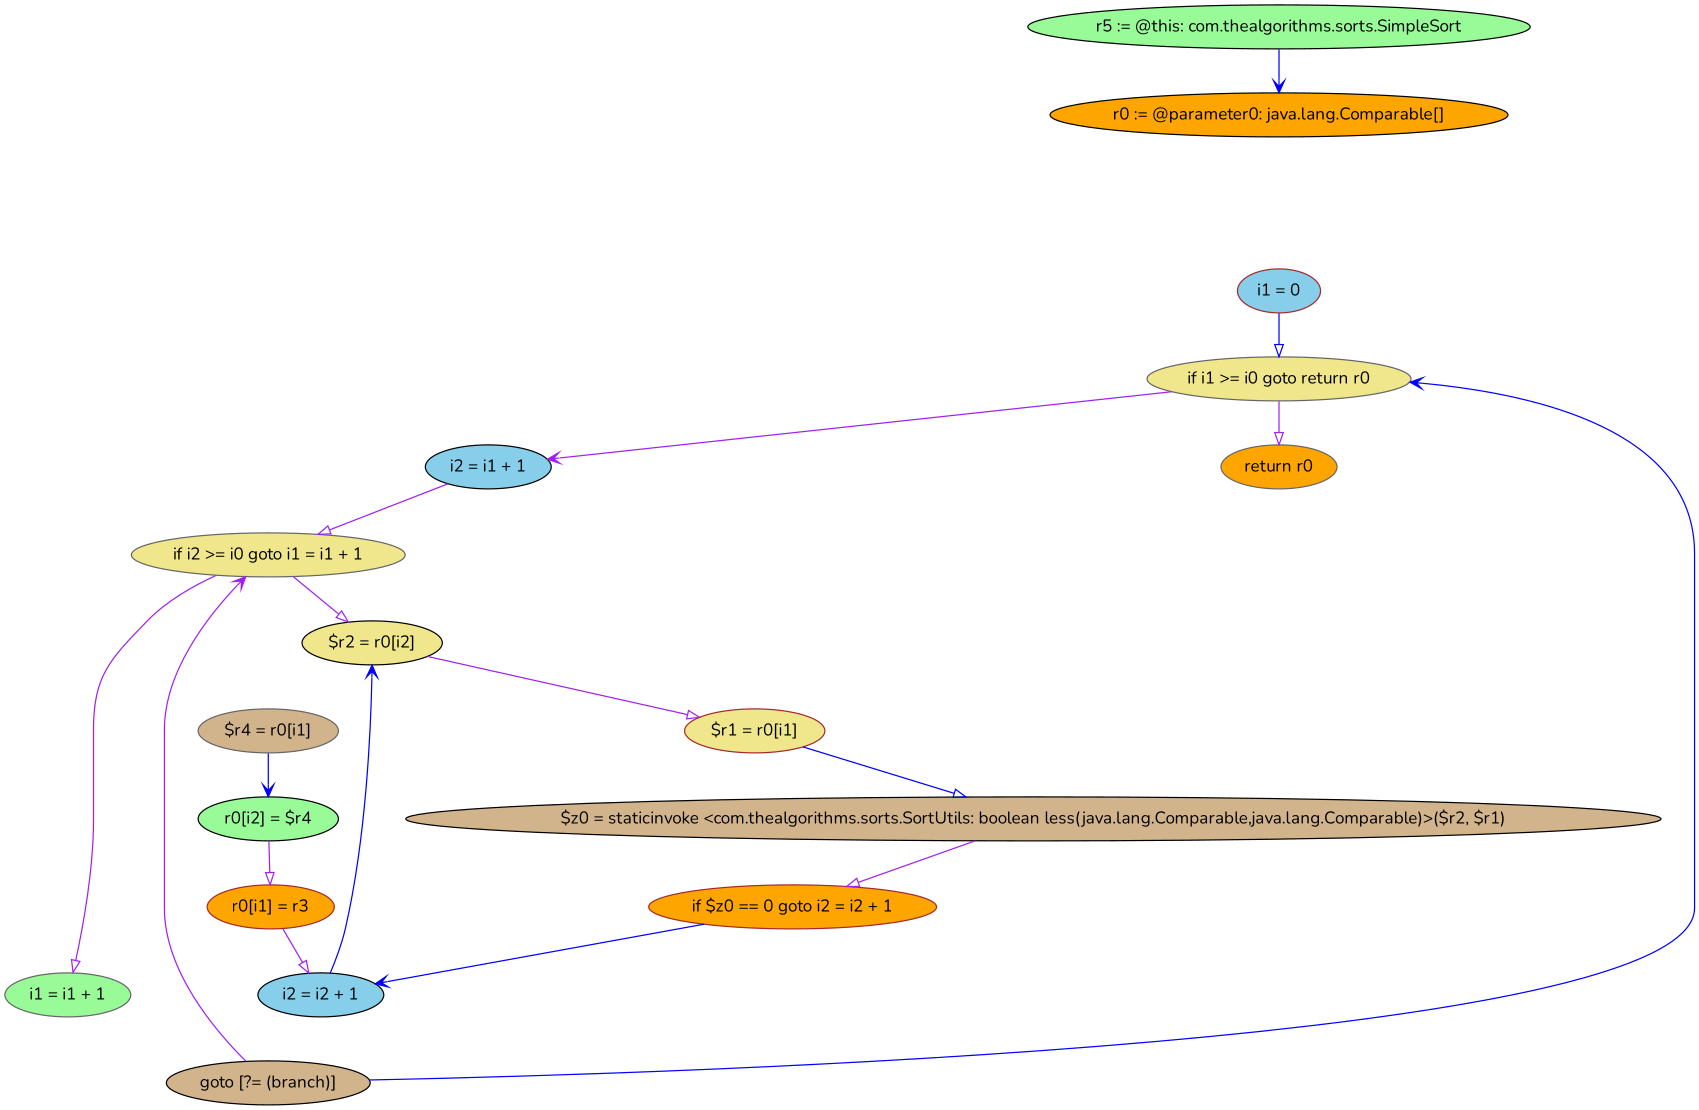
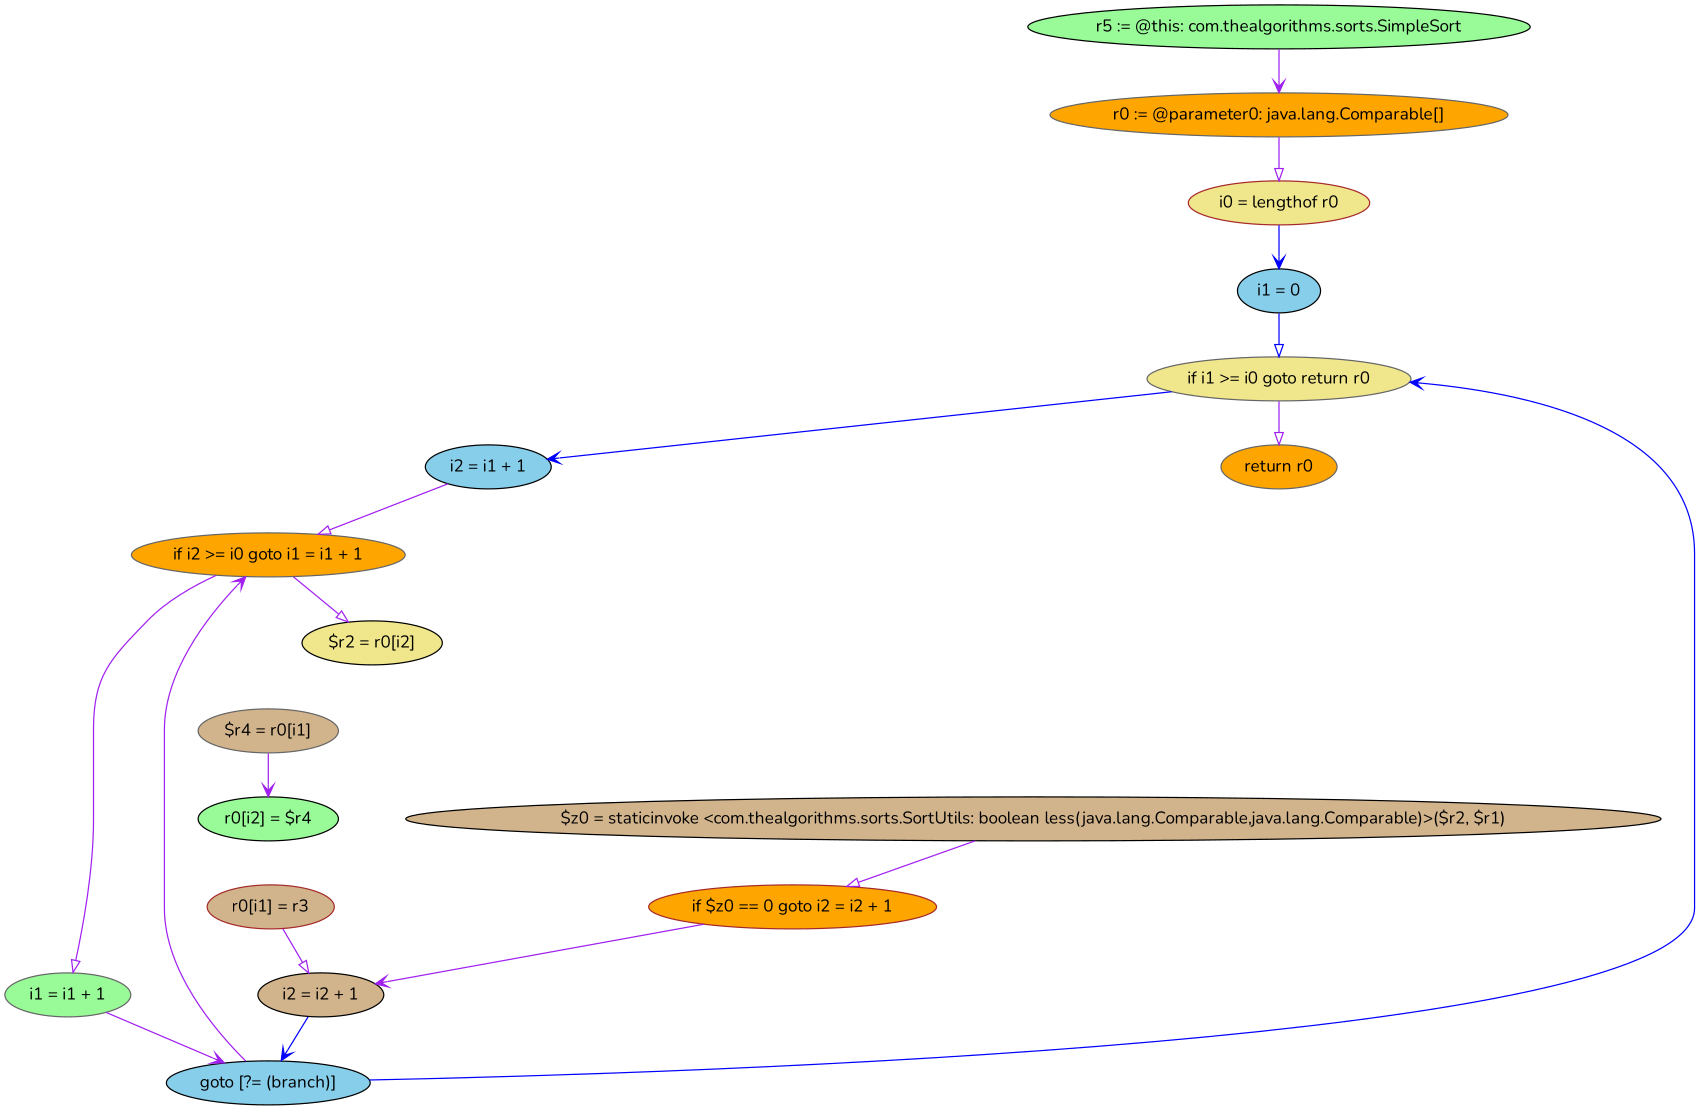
edge "r5 := @this: com.thealgorithms.sorts.SimpleSort" -> "r0 := @parameter0: java.lang.Comparable[]": color blue -> purple
node "r0 := @parameter0: java.lang.Comparable[]": color black -> gray40
node "i0 = lengthof r0": added
node "i1 = 0": color brown -> black
edge "if i1 >= i0 goto return r0" -> "i2 = i1 + 1": color purple -> blue
node "if i2 >= i0 goto i1 = i1 + 1": fillcolor khaki -> orange
node "$r1 = r0[i1]": removed
edge "$r4 = r0[i1]" -> "r0[i2] = $r4": color blue -> purple
edge "i2 = i2 + 1" -> "$r2 = r0[i2]": now "i2 = i2 + 1" -> "goto [?= (branch)]"
edge "r0[i2] = $r4" -> "r0[i1] = r3": removed
node "r0[i1] = r3": fillcolor orange -> tan
edge "if $z0 == 0 goto i2 = i2 + 1" -> "i2 = i2 + 1": color blue -> purple
node "i2 = i2 + 1": fillcolor skyblue -> tan
edge "i1 = i1 + 1" -> "goto [?= (branch)]": added
node "goto [?= (branch)]": fillcolor tan -> skyblue
